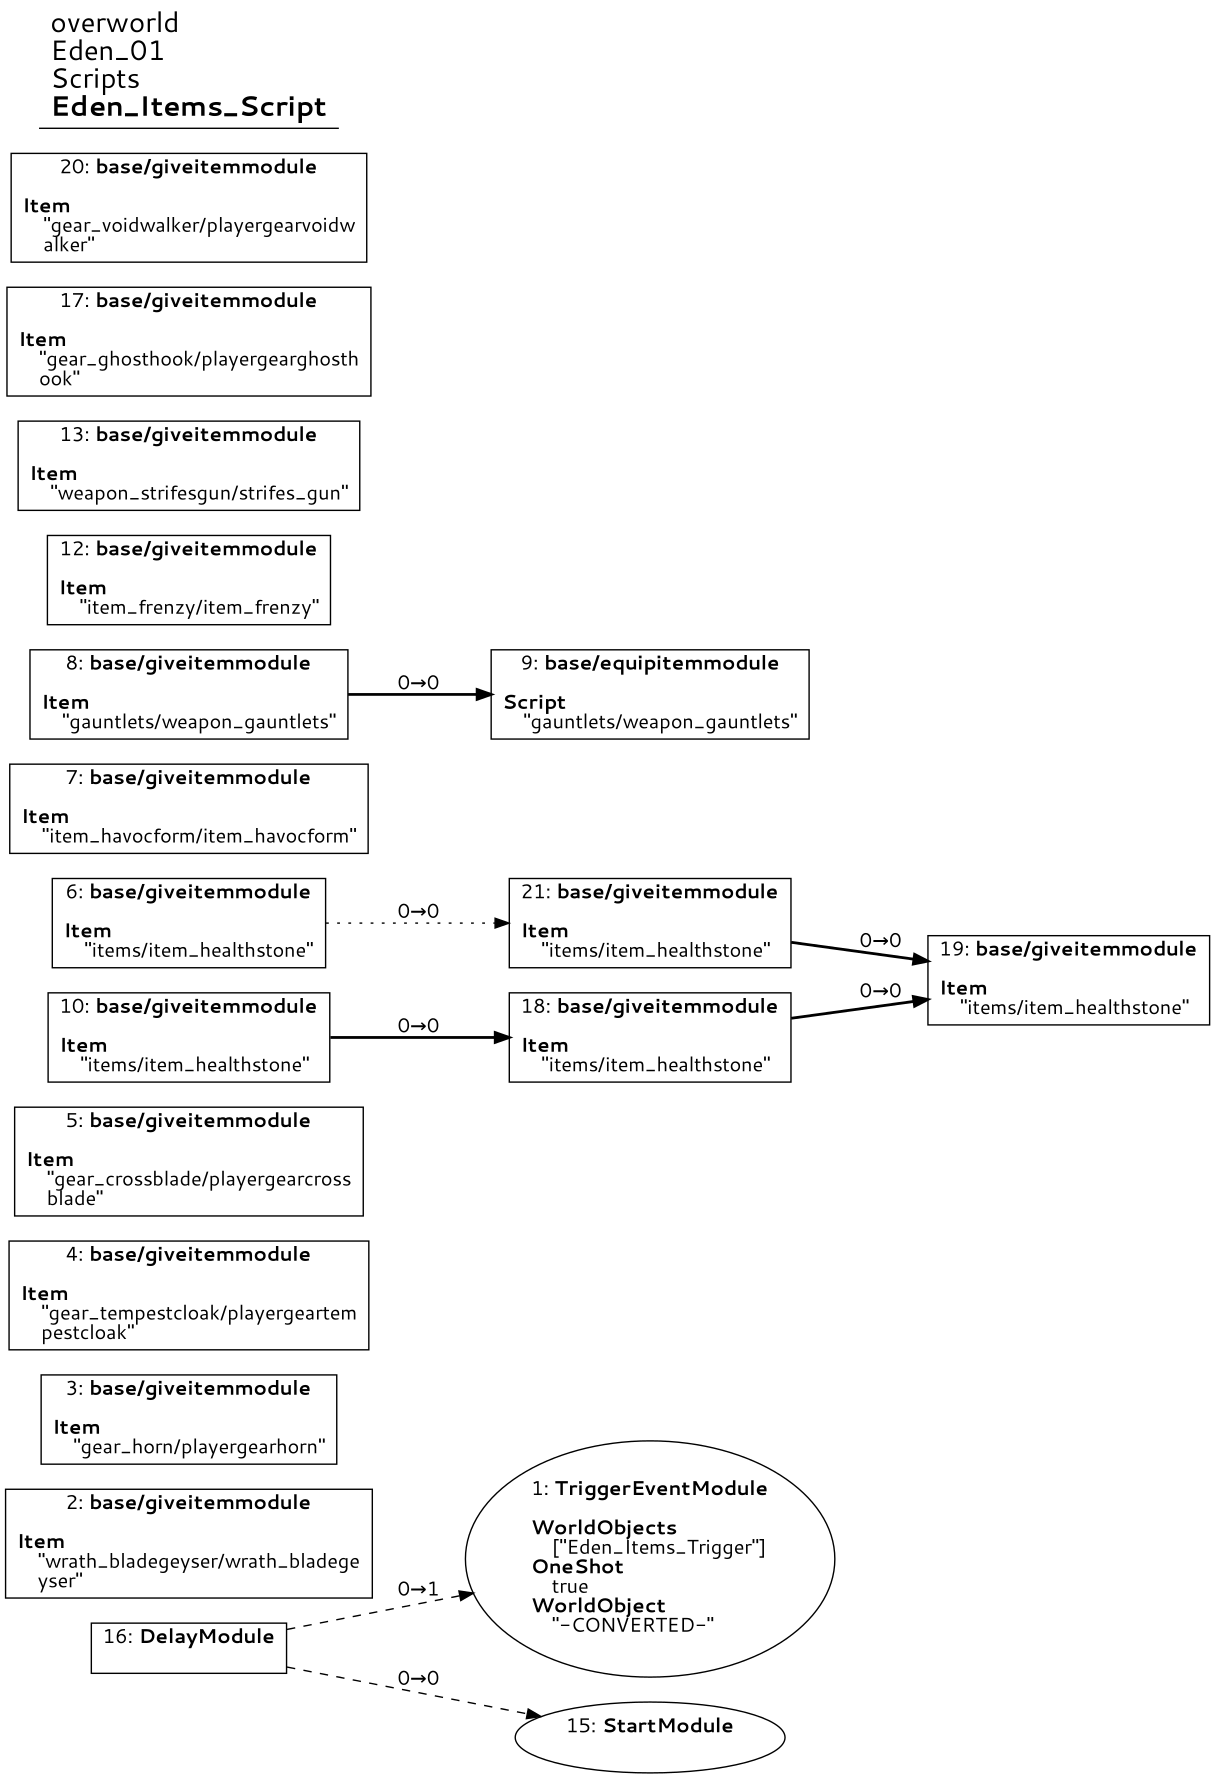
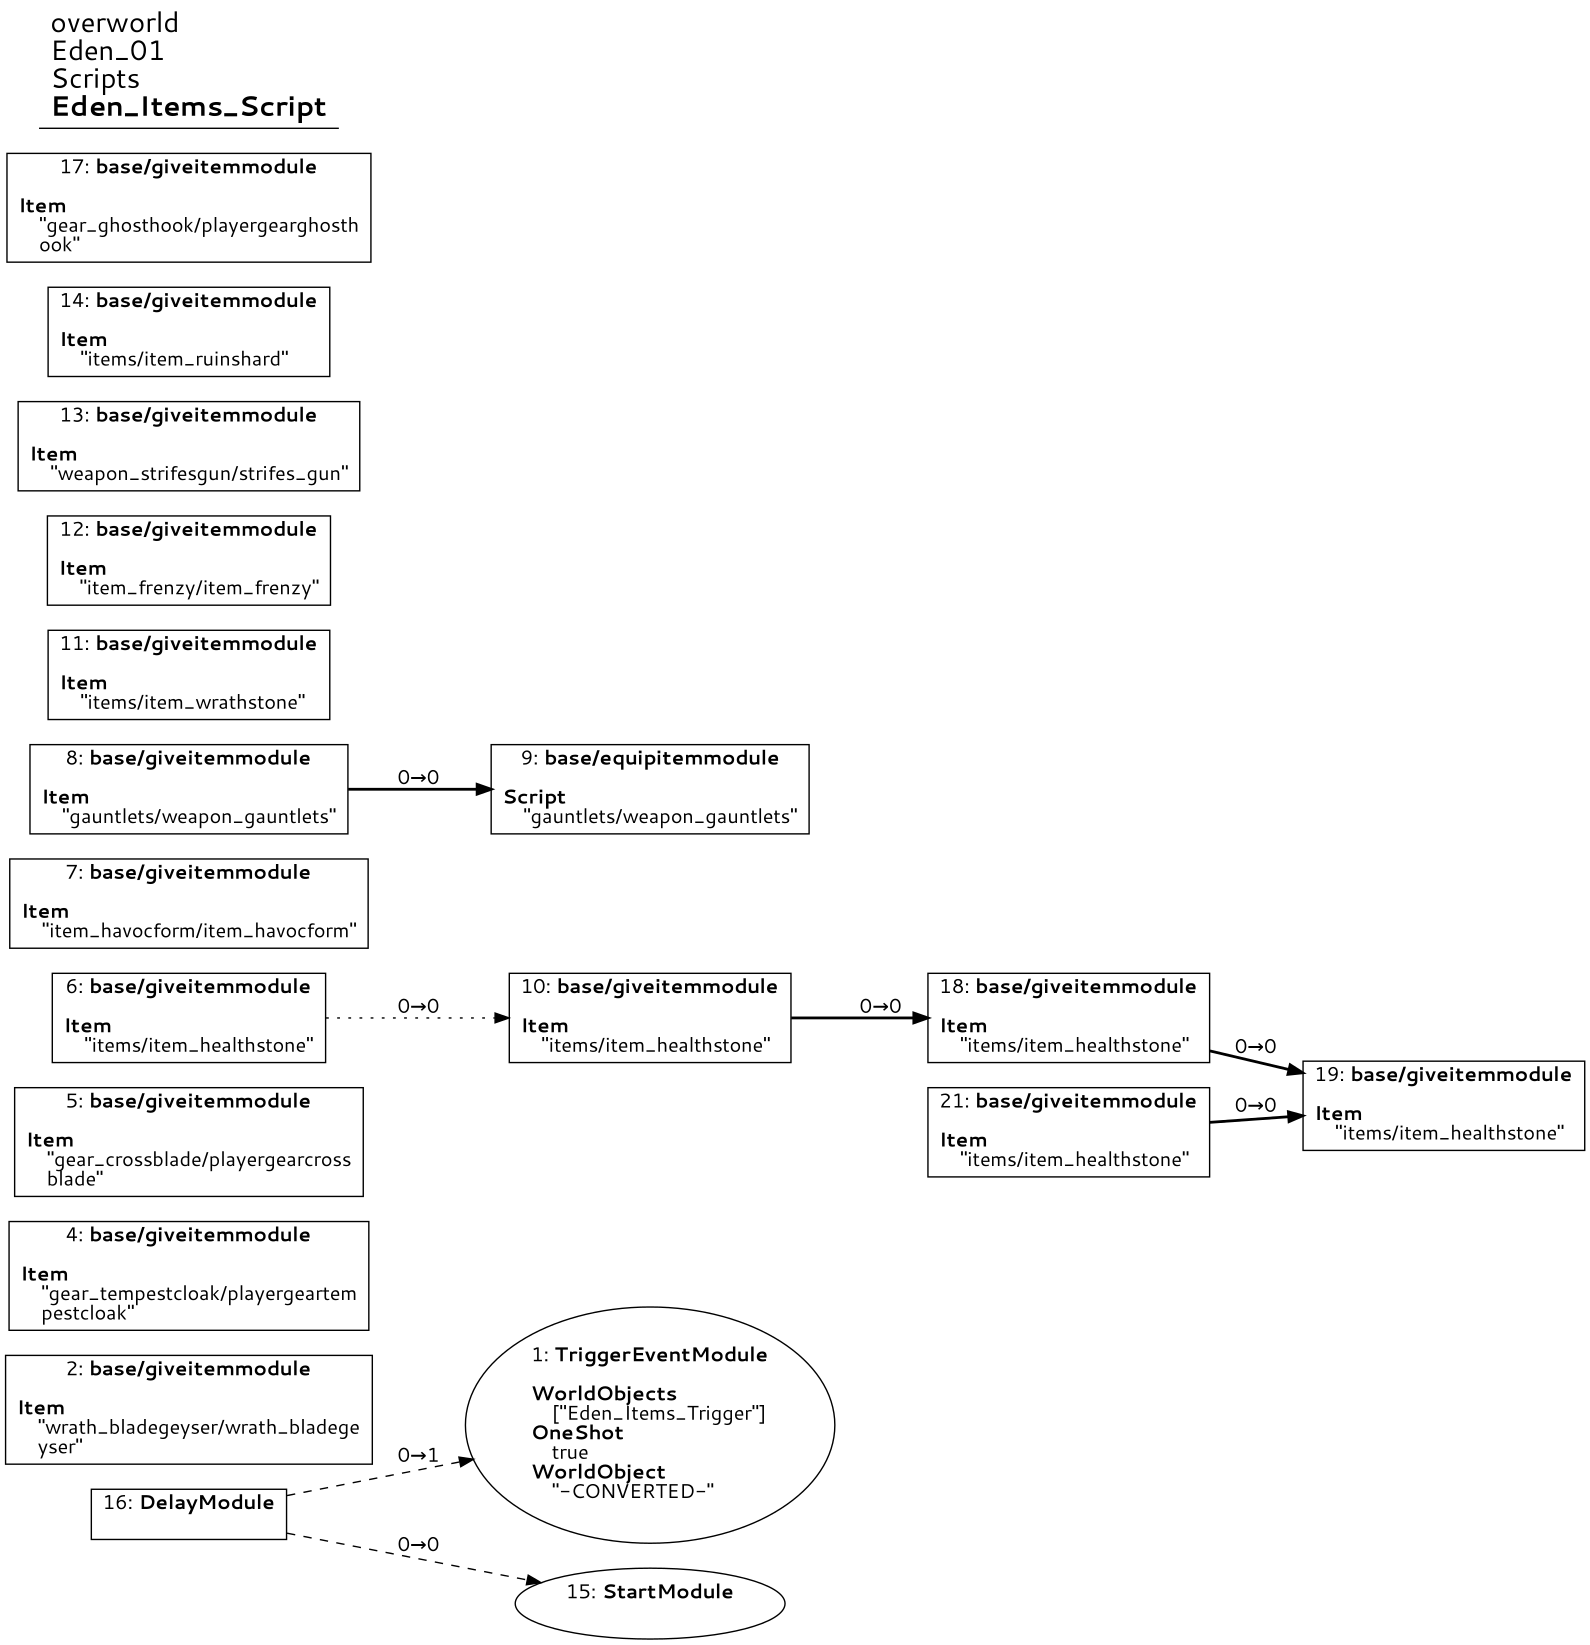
node "20:": removed
node "14:": added
node "11:": added
edge "6:" -> "21:": now "6:" -> "10:"
node "3:": removed
